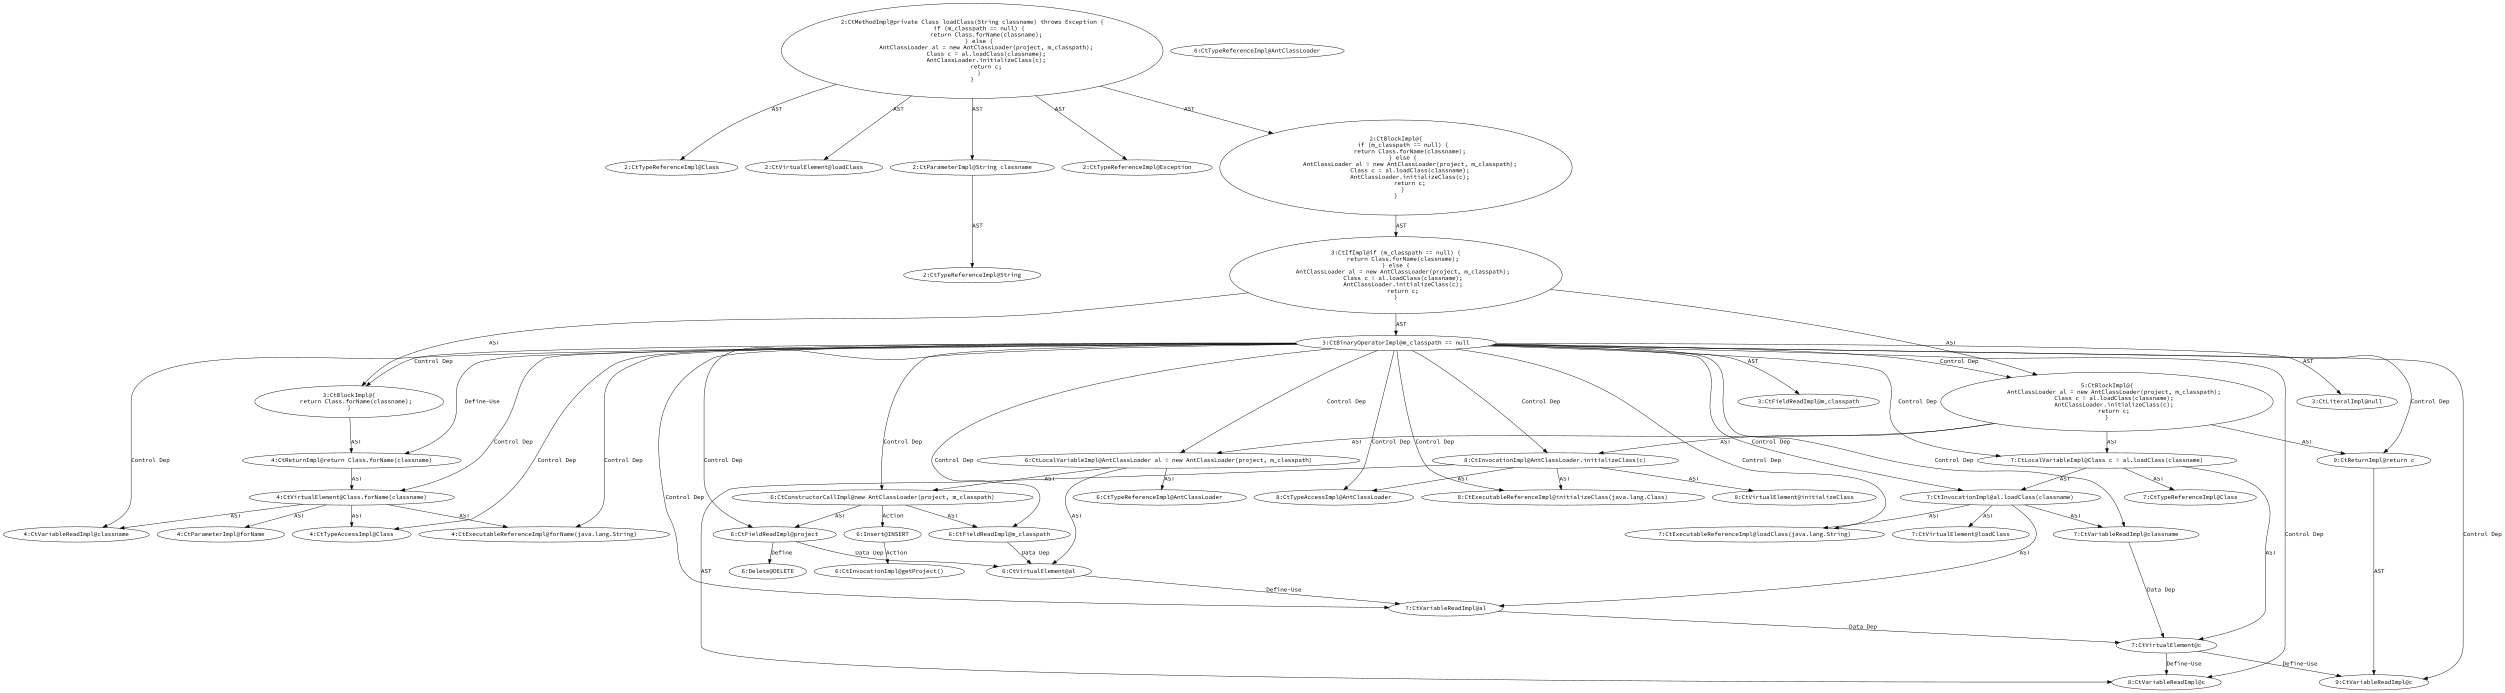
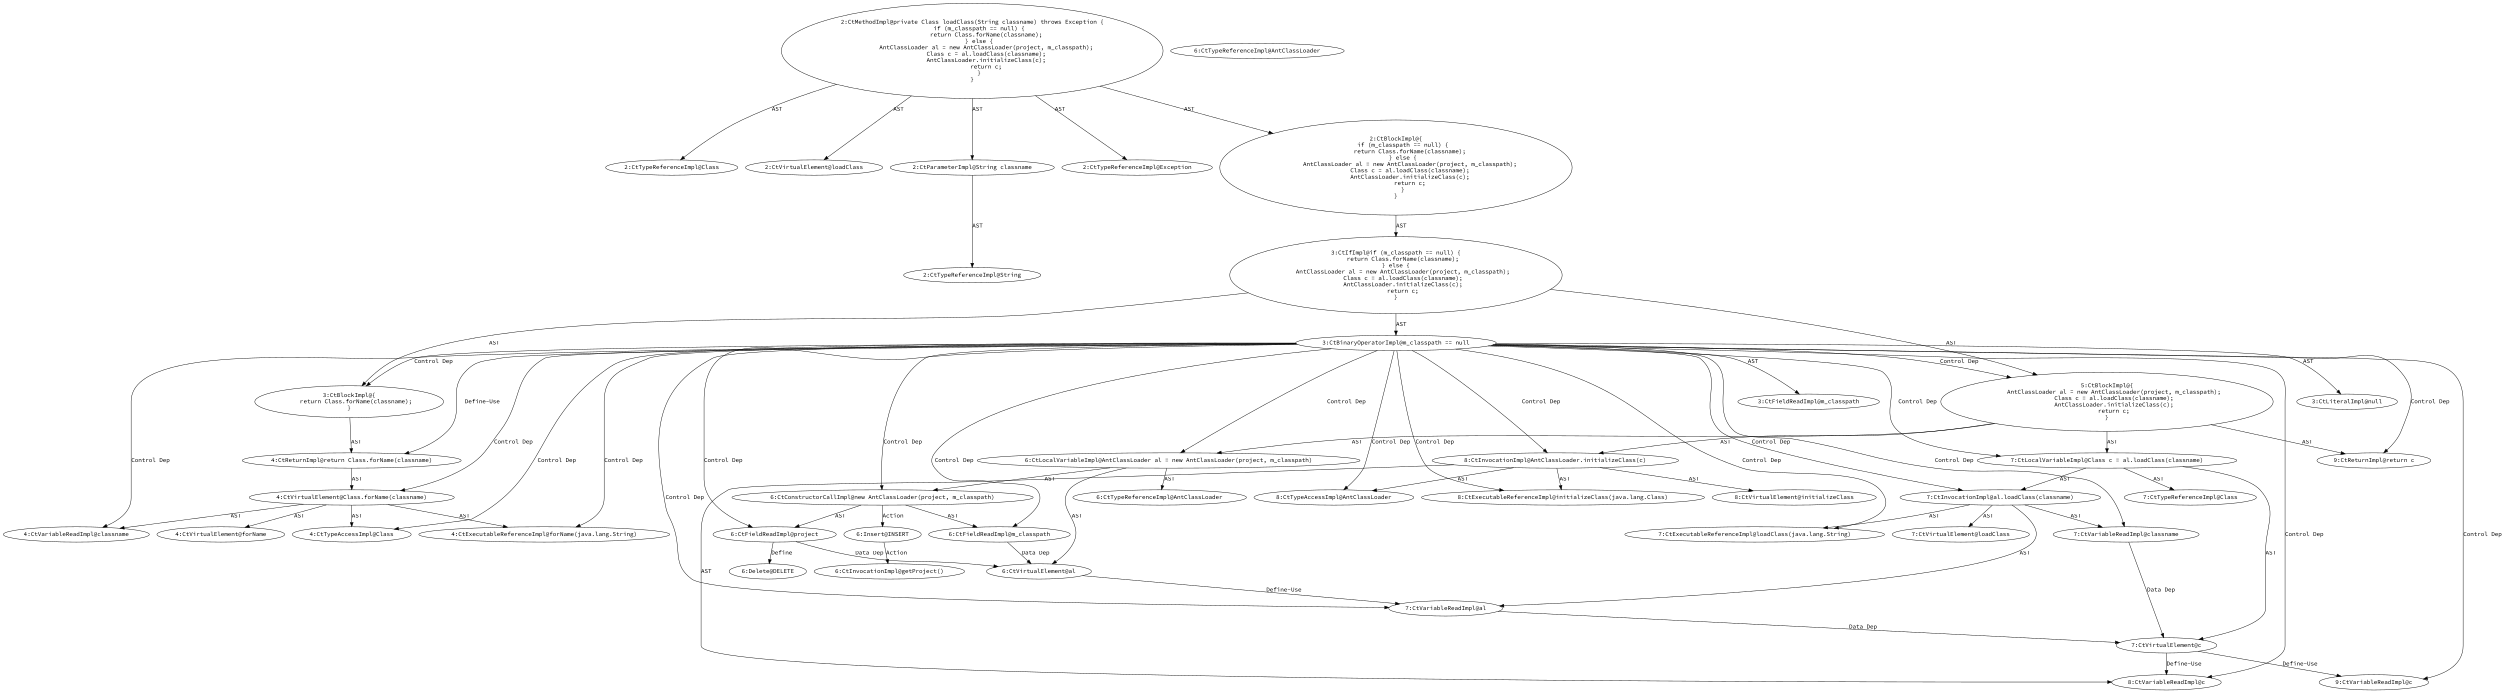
node "4:CtParameterImpl@forName": label "4:CtParameterImpl@forName" -> "4:CtVirtualElement@forName"
edge "9:CtReturnImpl@return c" -> "9:CtVariableReadImpl@c": removed, label "AST"
